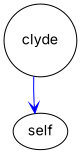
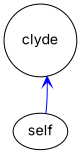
edge "clyde" -> "self": reversed
